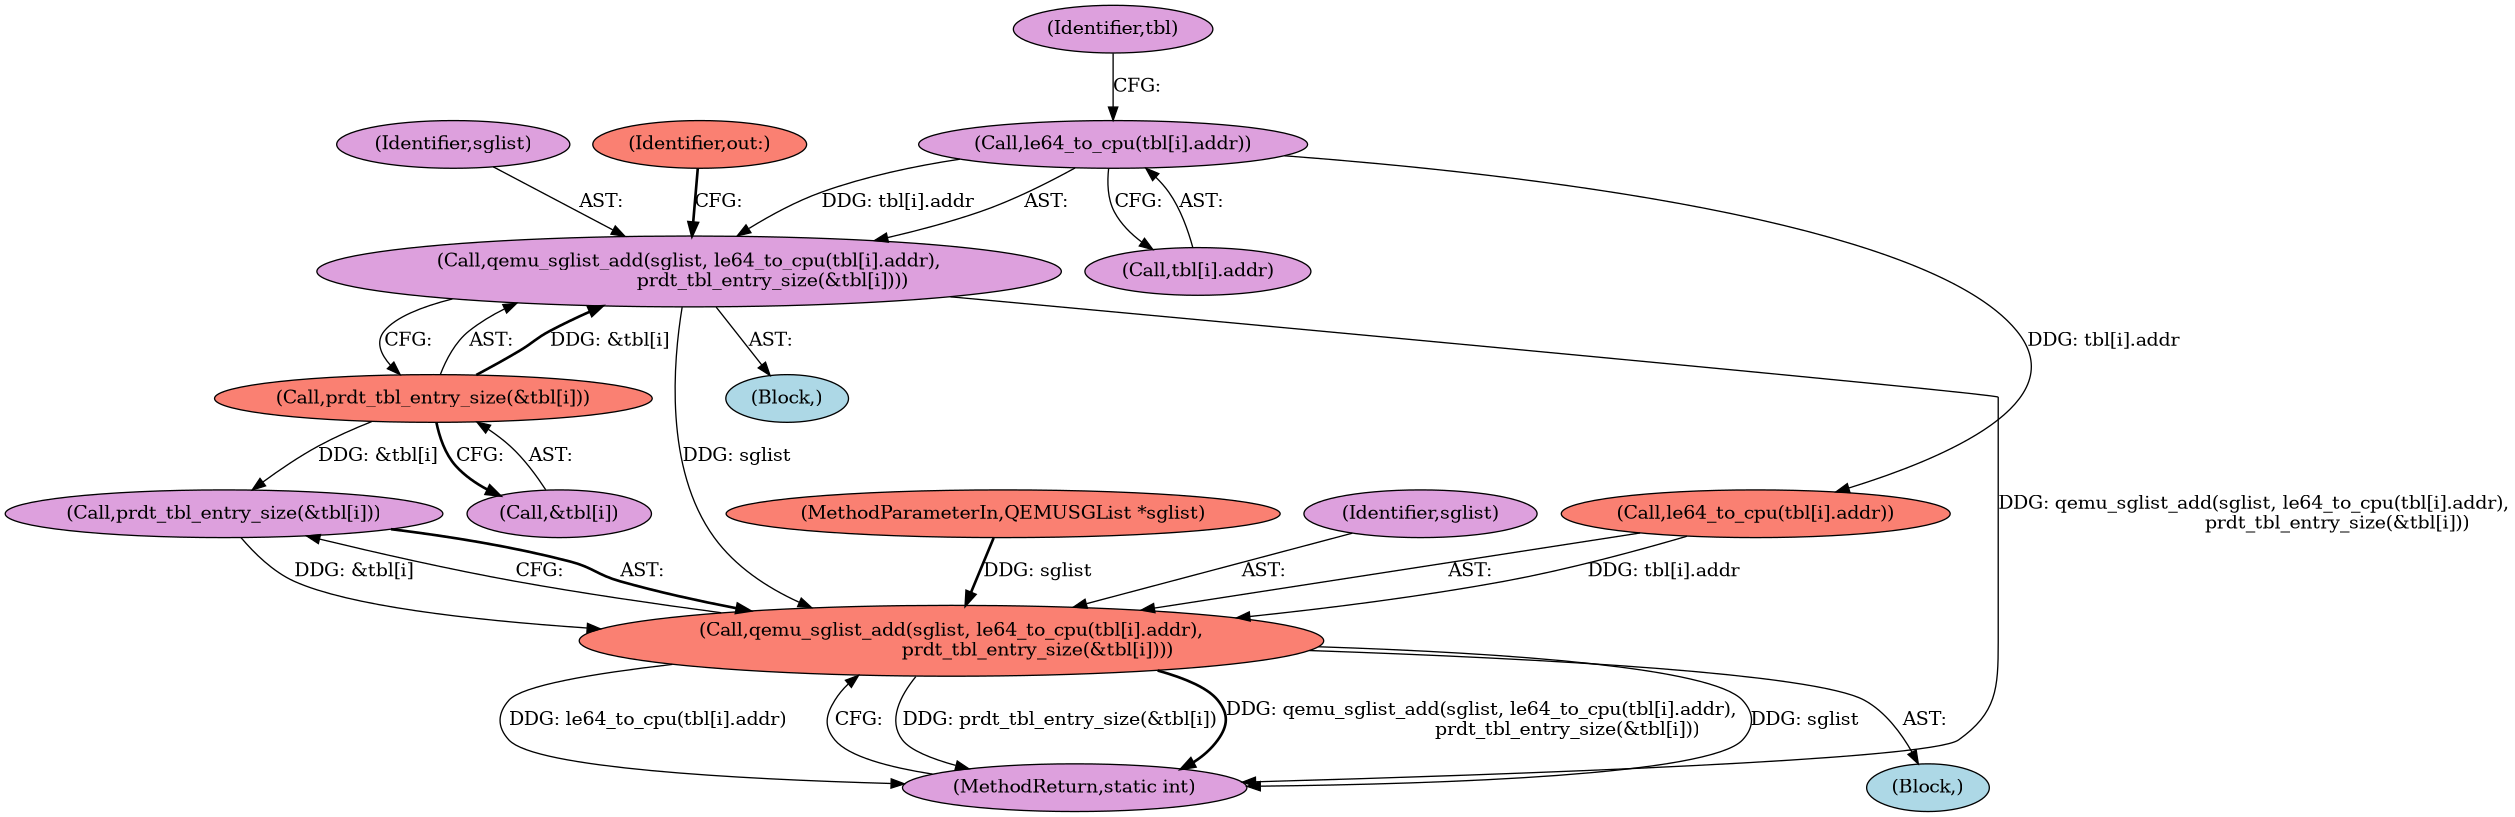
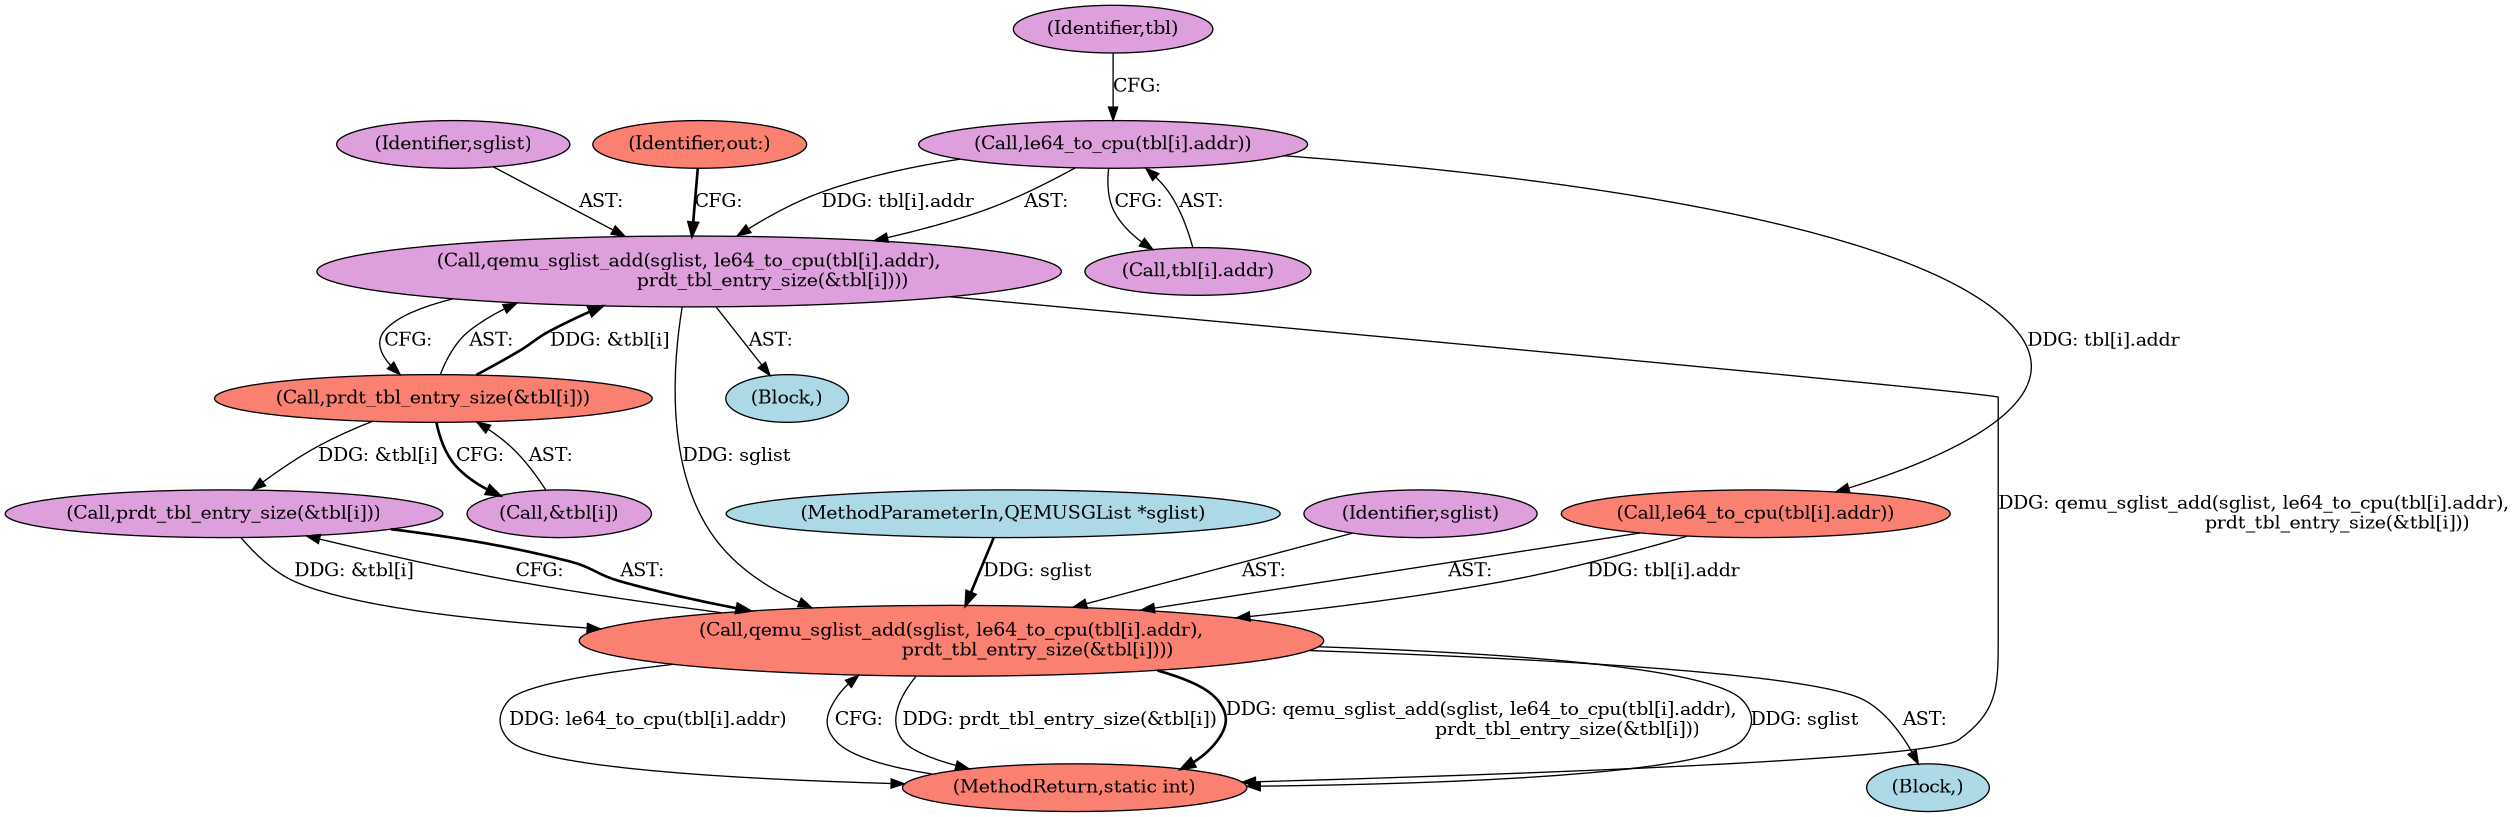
node "(MethodParameterIn,QEMUSGList *sglist)": fillcolor salmon -> lightblue
node "(MethodReturn,static int)": fillcolor plum -> salmon
